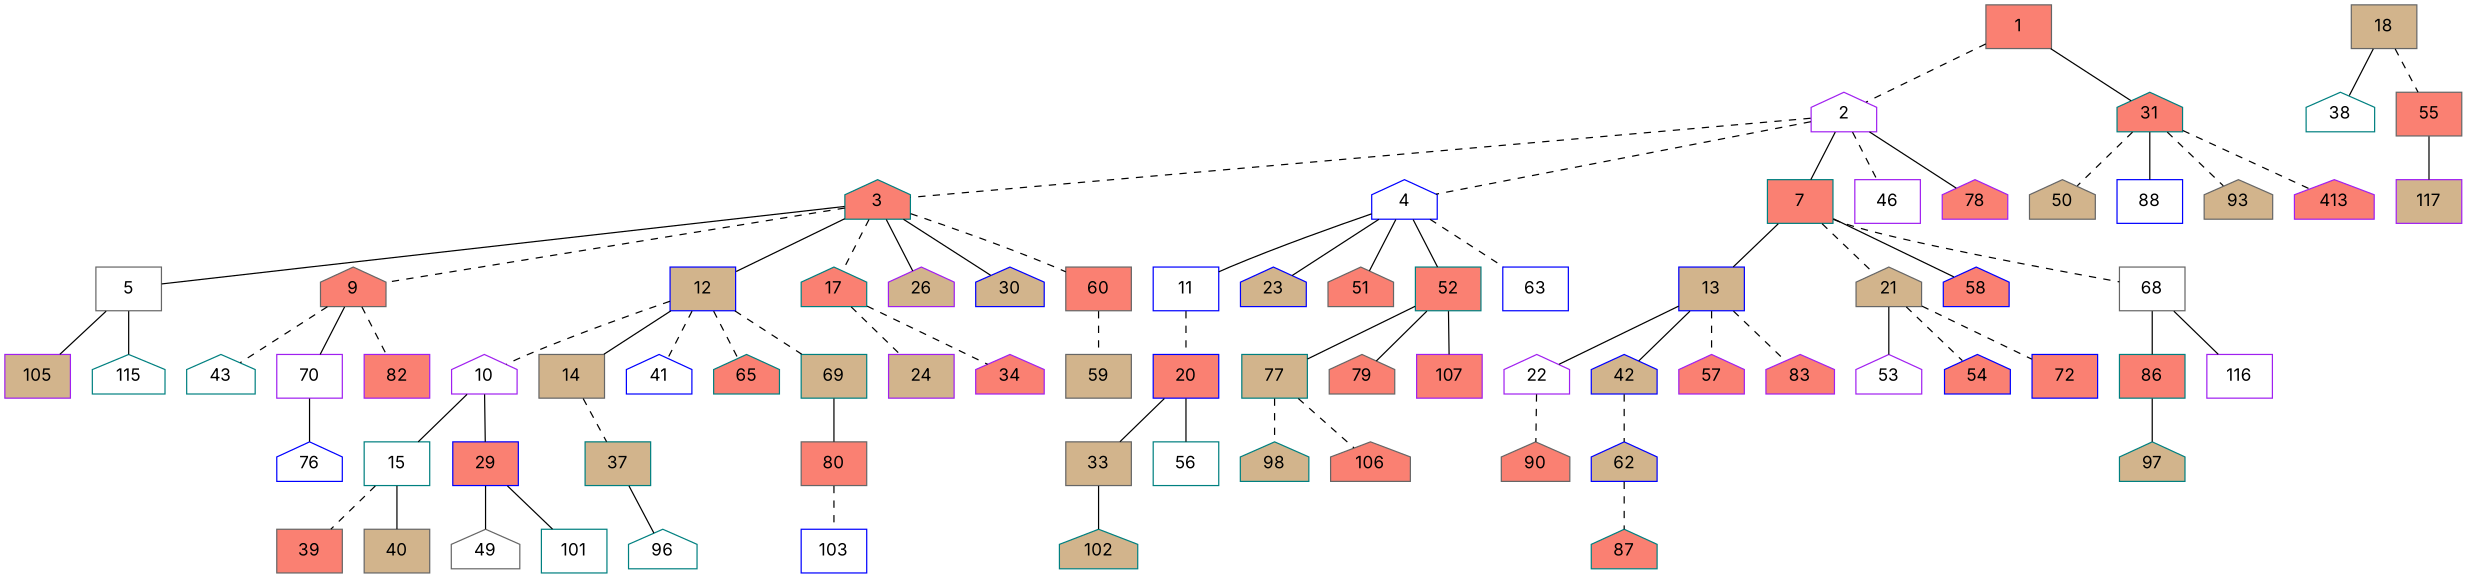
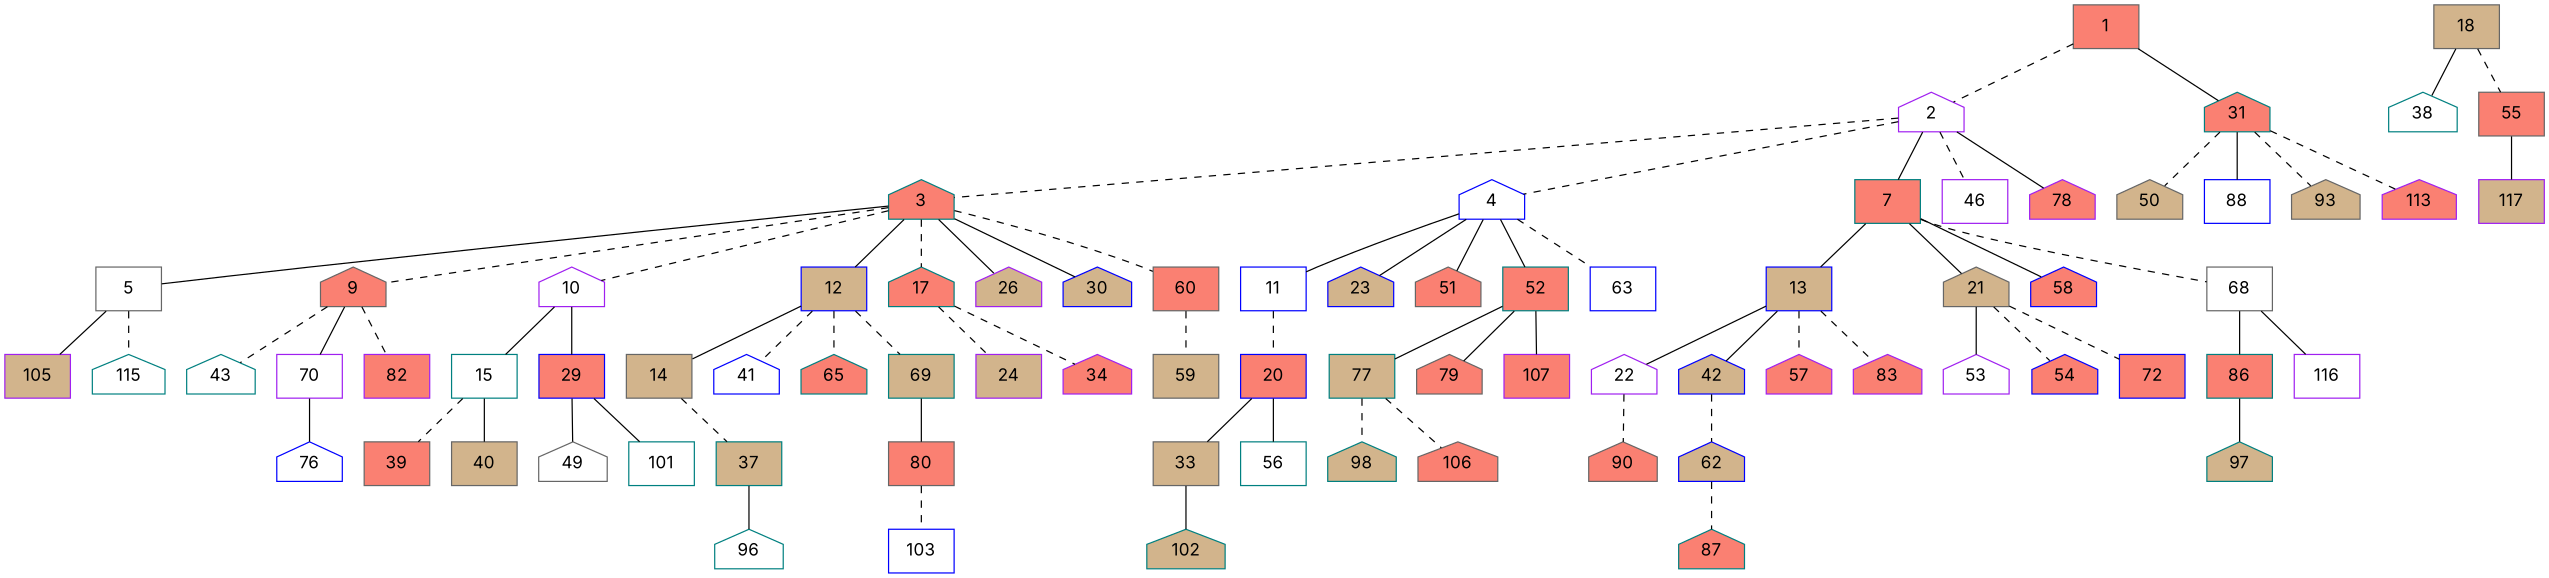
node "413": label "413" -> "113"
edge "7" -- "21": style dashed -> solid
edge "12" -- "10": now "3" -- "10"
edge "5" -- "115": style solid -> dashed
